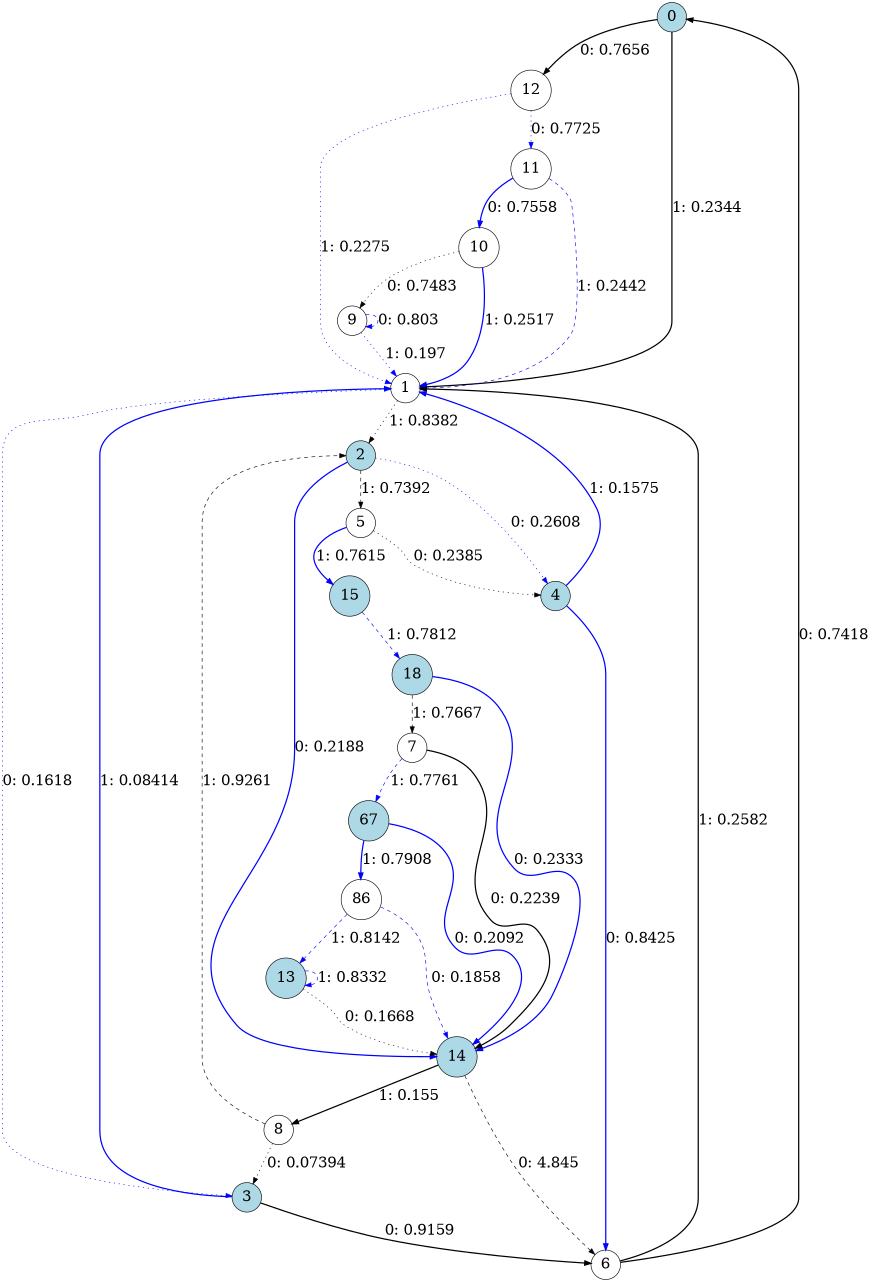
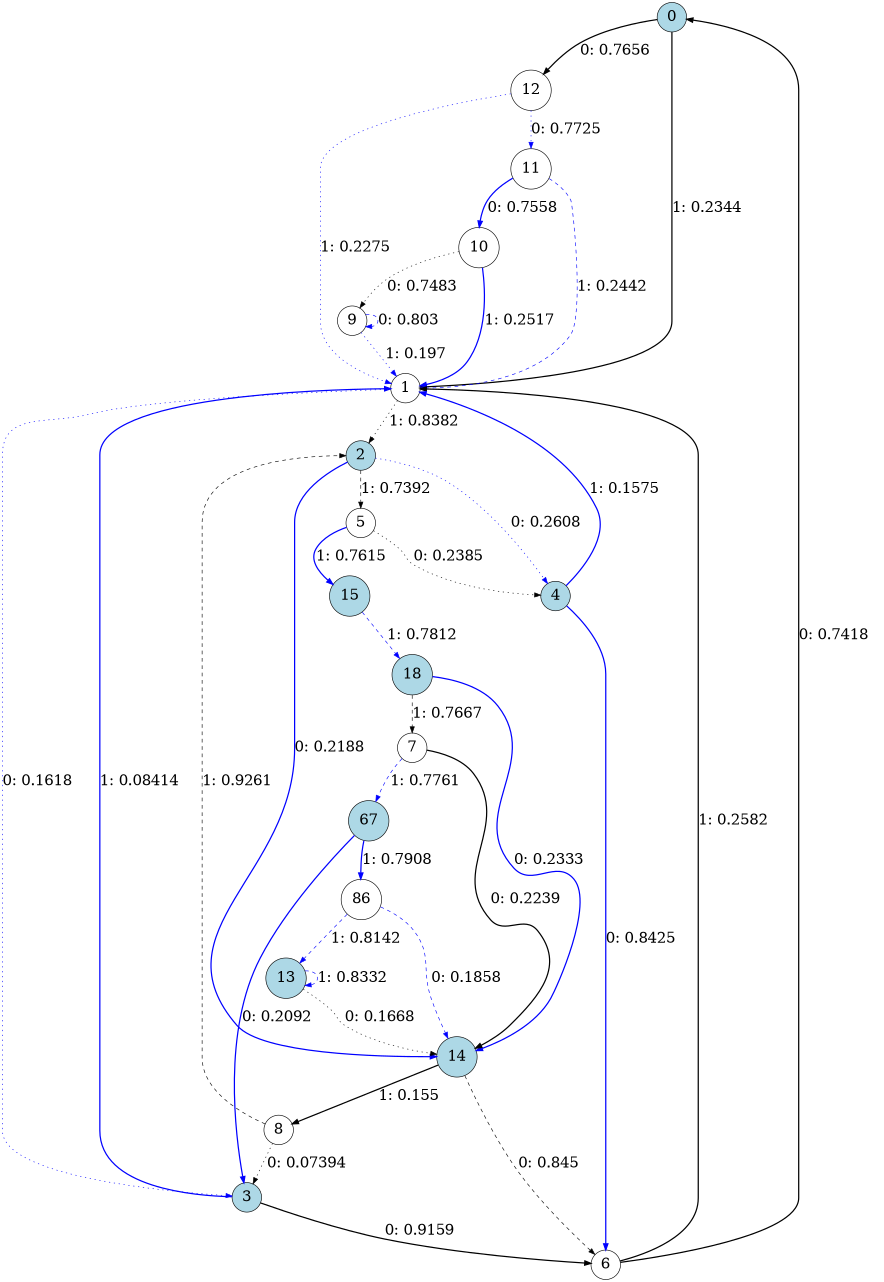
edge "67" -> "14": now "67" -> "3"
edge "14" -> "6": label "0: 4.845    " -> "0: 0.845    "
